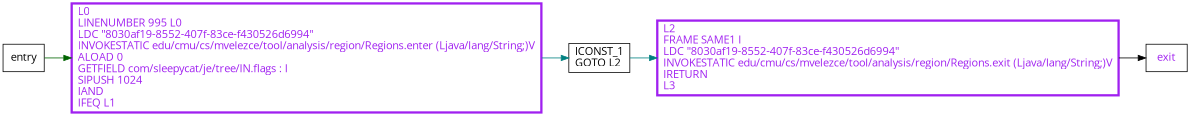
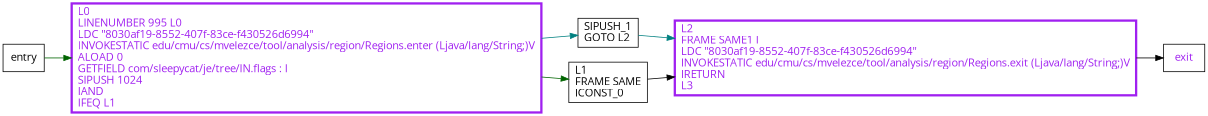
node "ICONST_1 GOTO L2": label "ICONST_1 GOTO L2" -> "SIPUSH_1 GOTO L2"
node "L1 FRAME SAME ICONST_0": added
